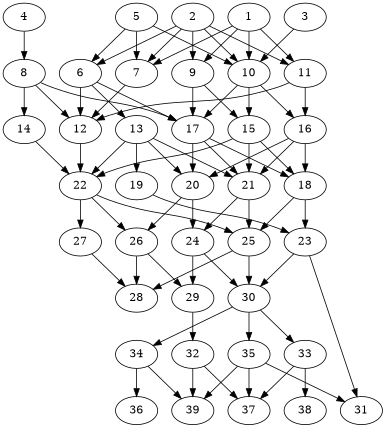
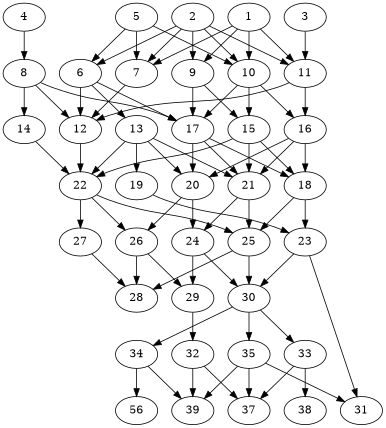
edge "3" -> "10": now "3" -> "11"
node "36": label "36" -> "56"
